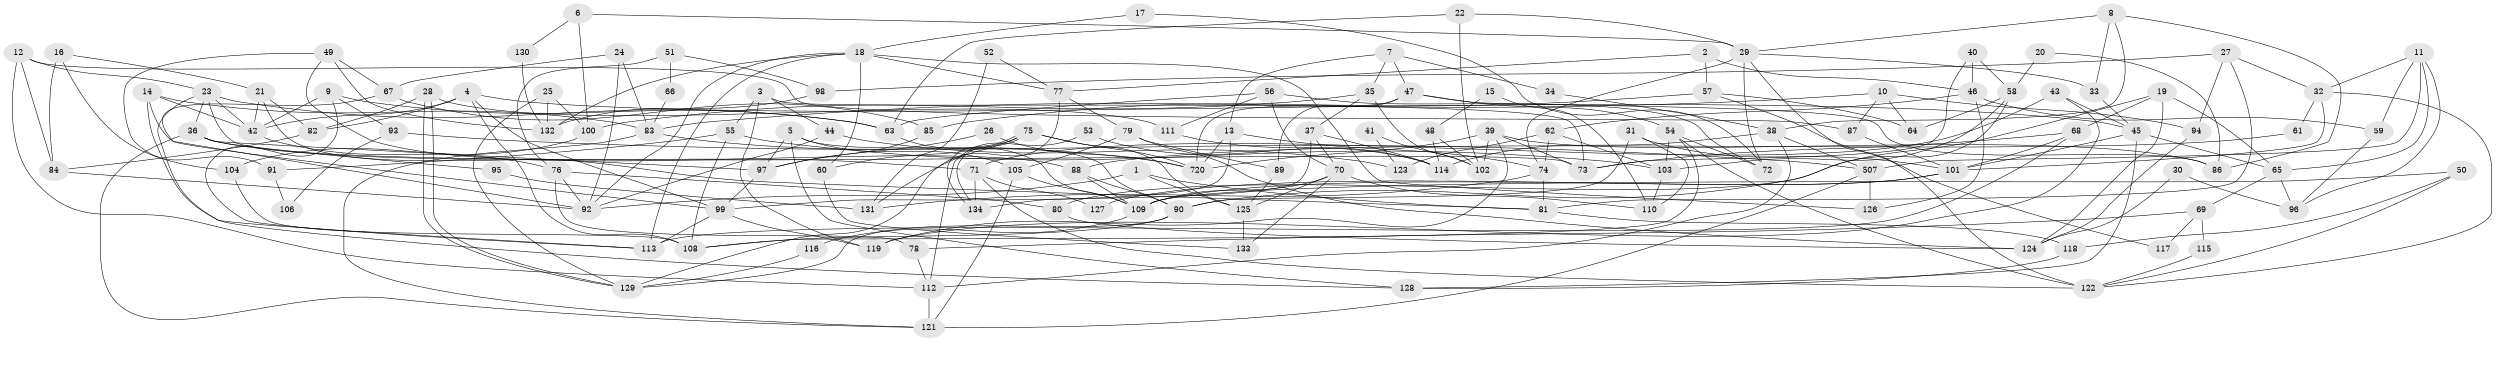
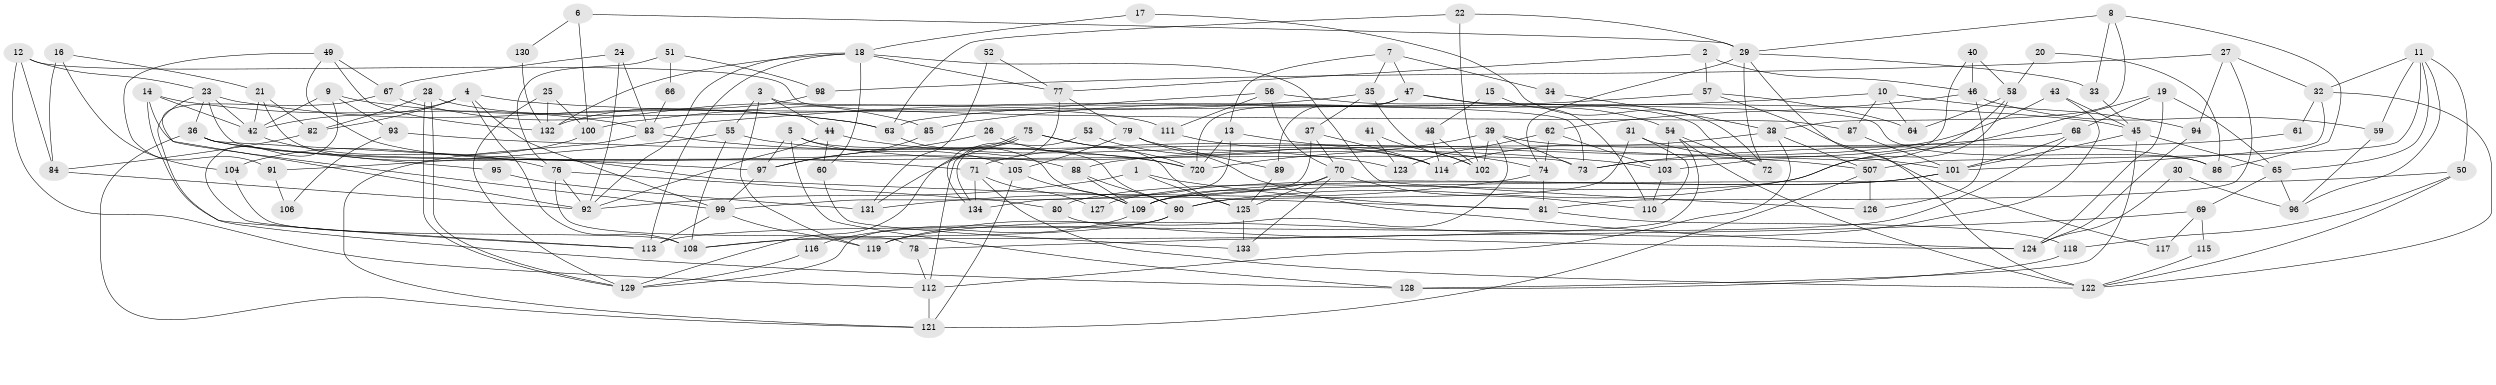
edge "11" -- "50": added
edge "75" -- "60": now "44" -- "60"
